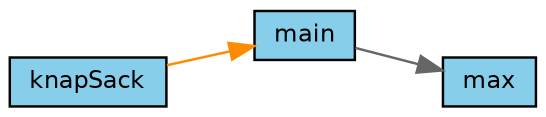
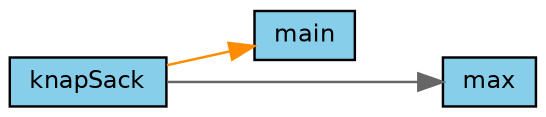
edge "main" -> "max": now "knapSack" -> "max"
